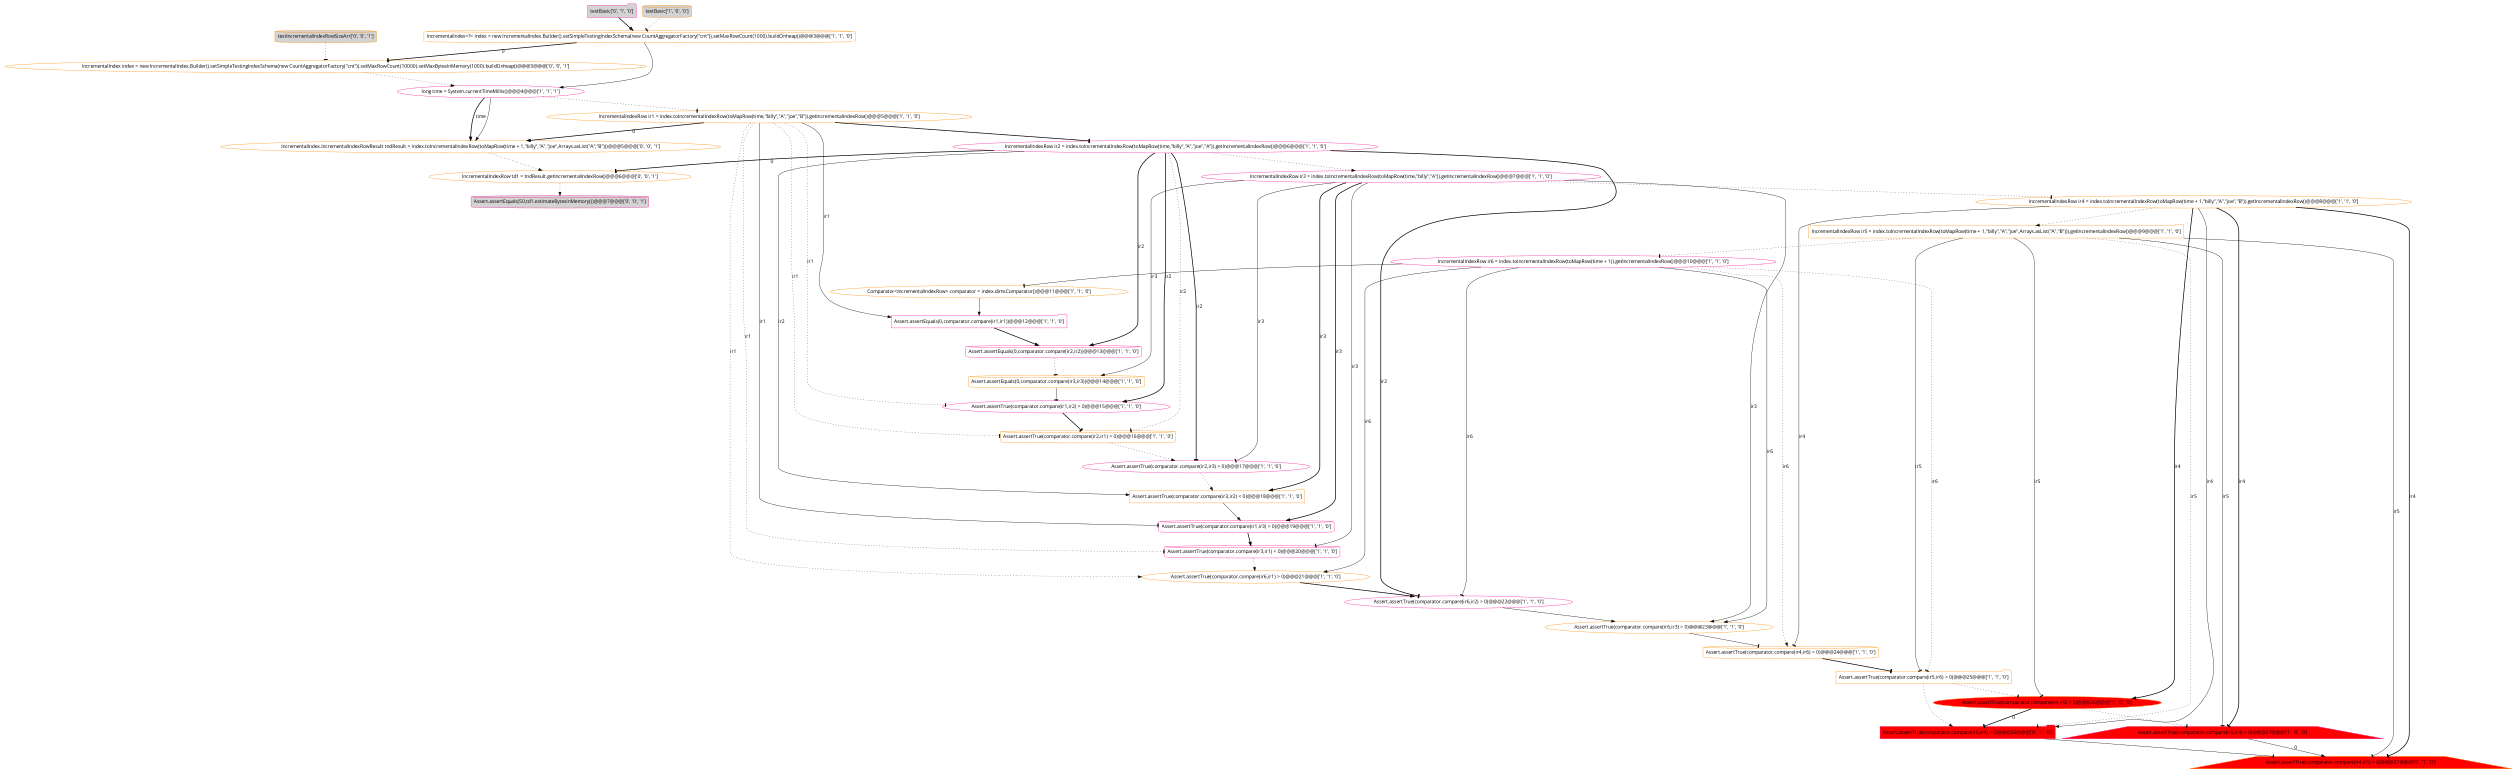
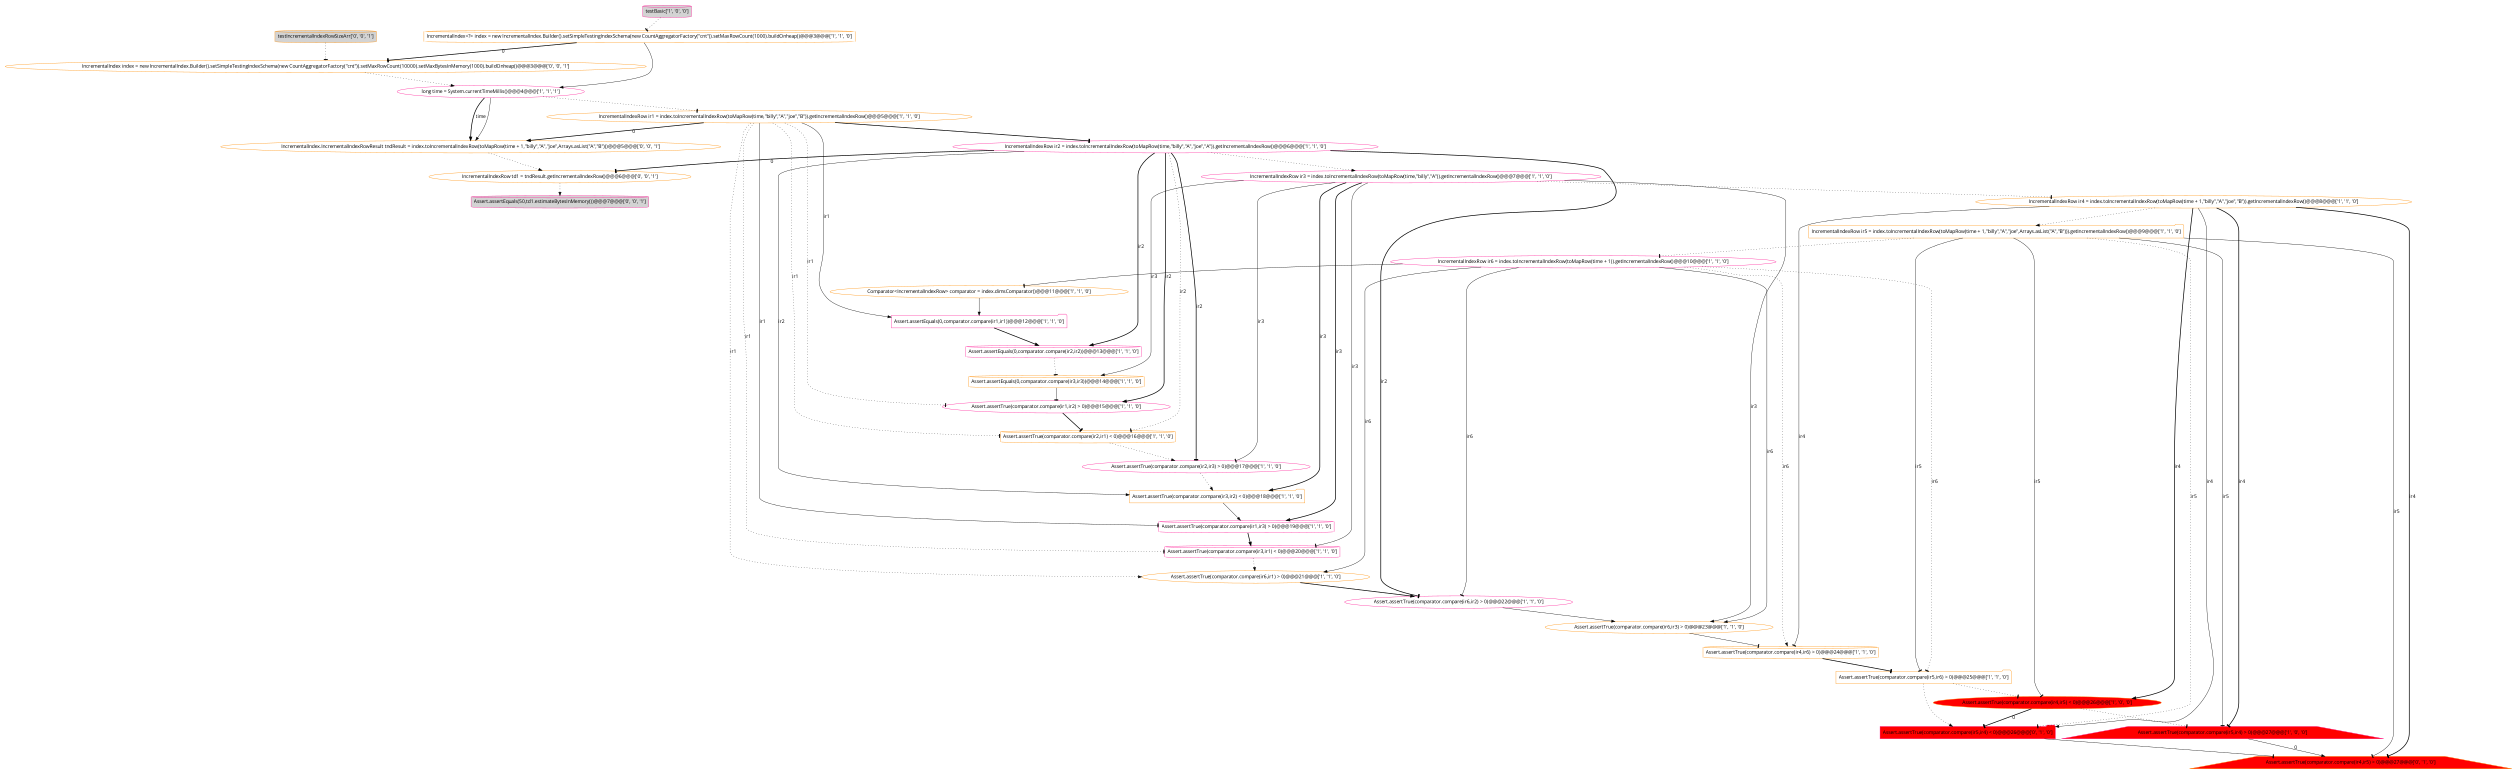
node "testBasic['0', '1', '0']": removed
node "testBasic['1', '0', '0']": color darkorange -> deeppink
